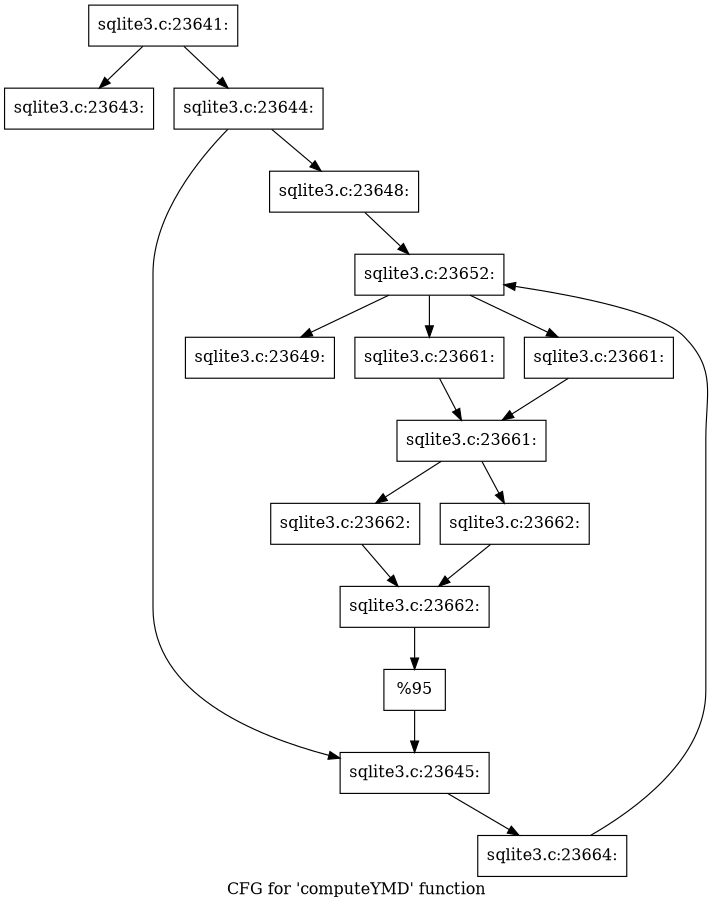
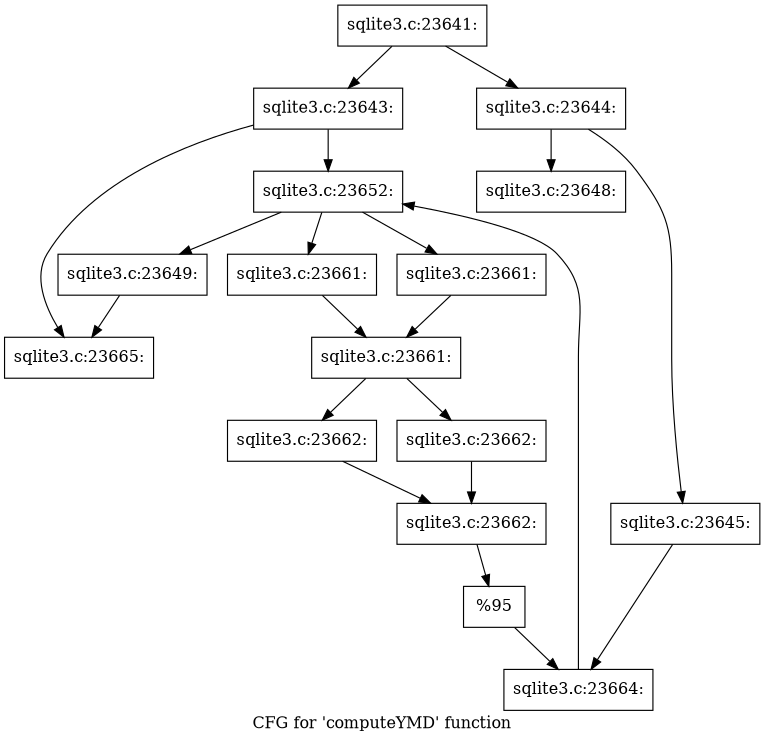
edge "sqlite3.c:23648:" -> "sqlite3.c:23652:": now "sqlite3.c:23643:" -> "sqlite3.c:23652:"
node "sqlite3.c:23665:": added
edge "%95" -> "sqlite3.c:23645:": now "%95" -> "sqlite3.c:23664:"
